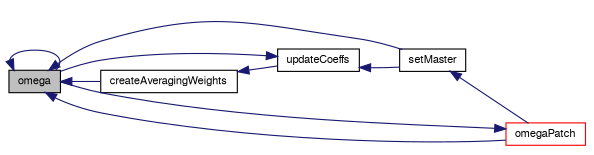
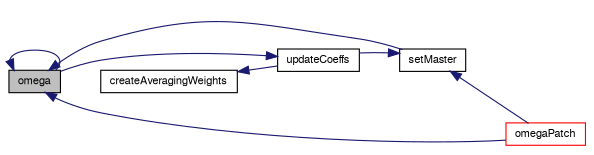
edge "setMaster" -> "updateCoeffs": reversed
edge "createAveragingWeights" -> "omega": removed
edge "omega" -> "omegaPatch": removed
